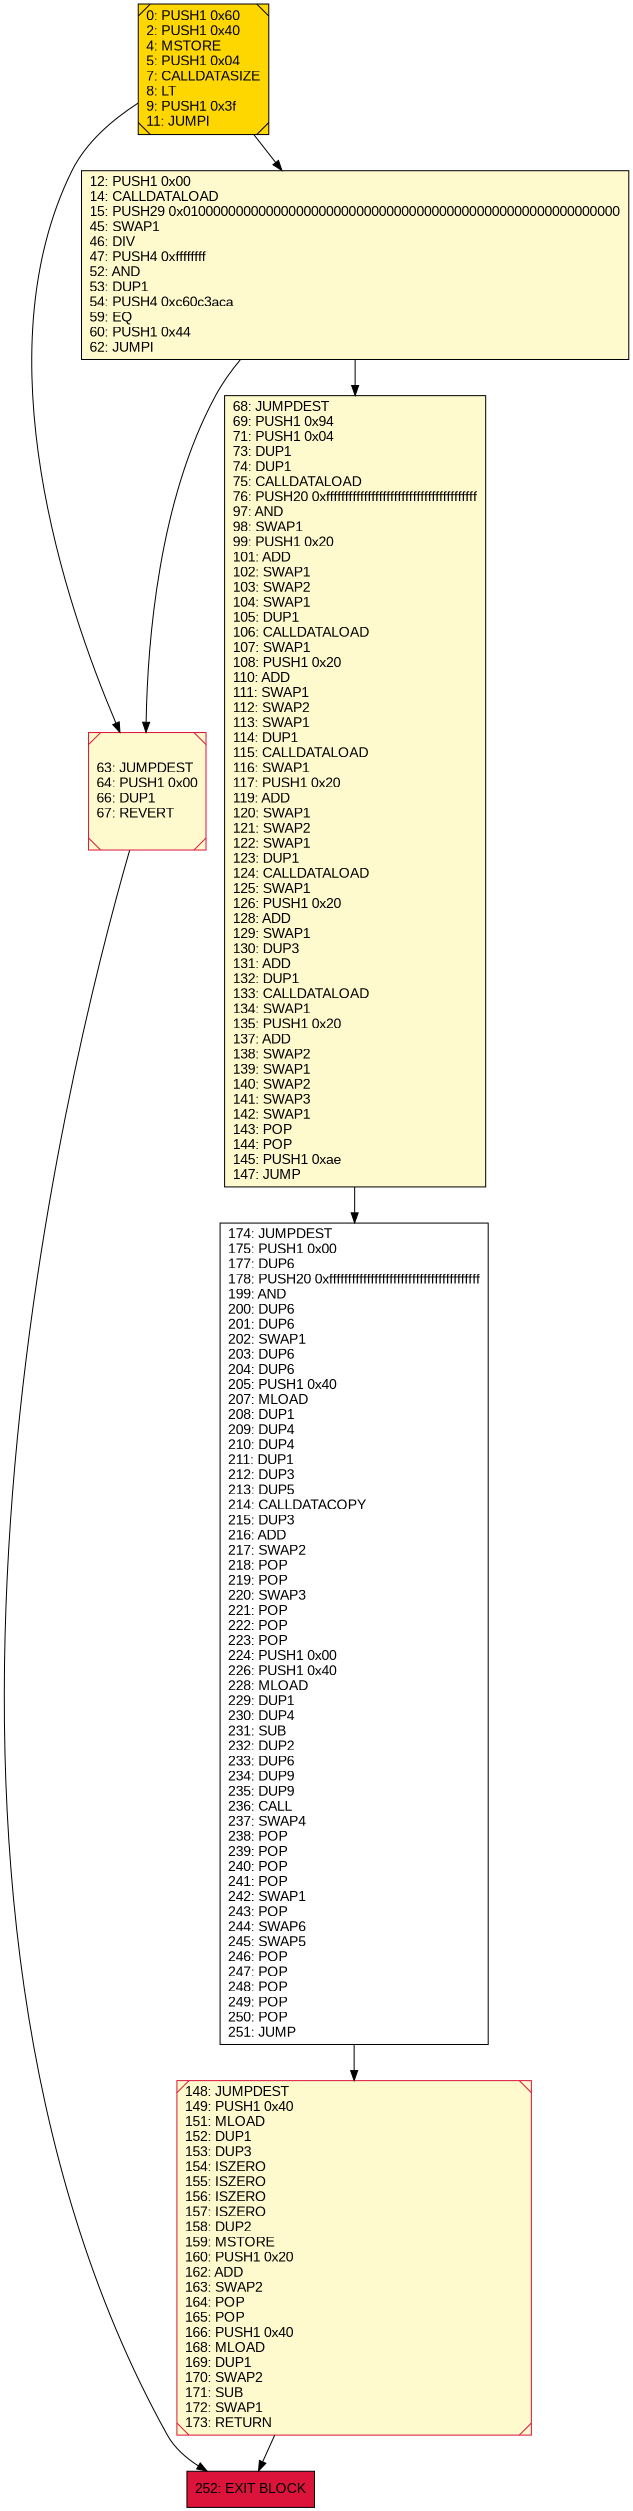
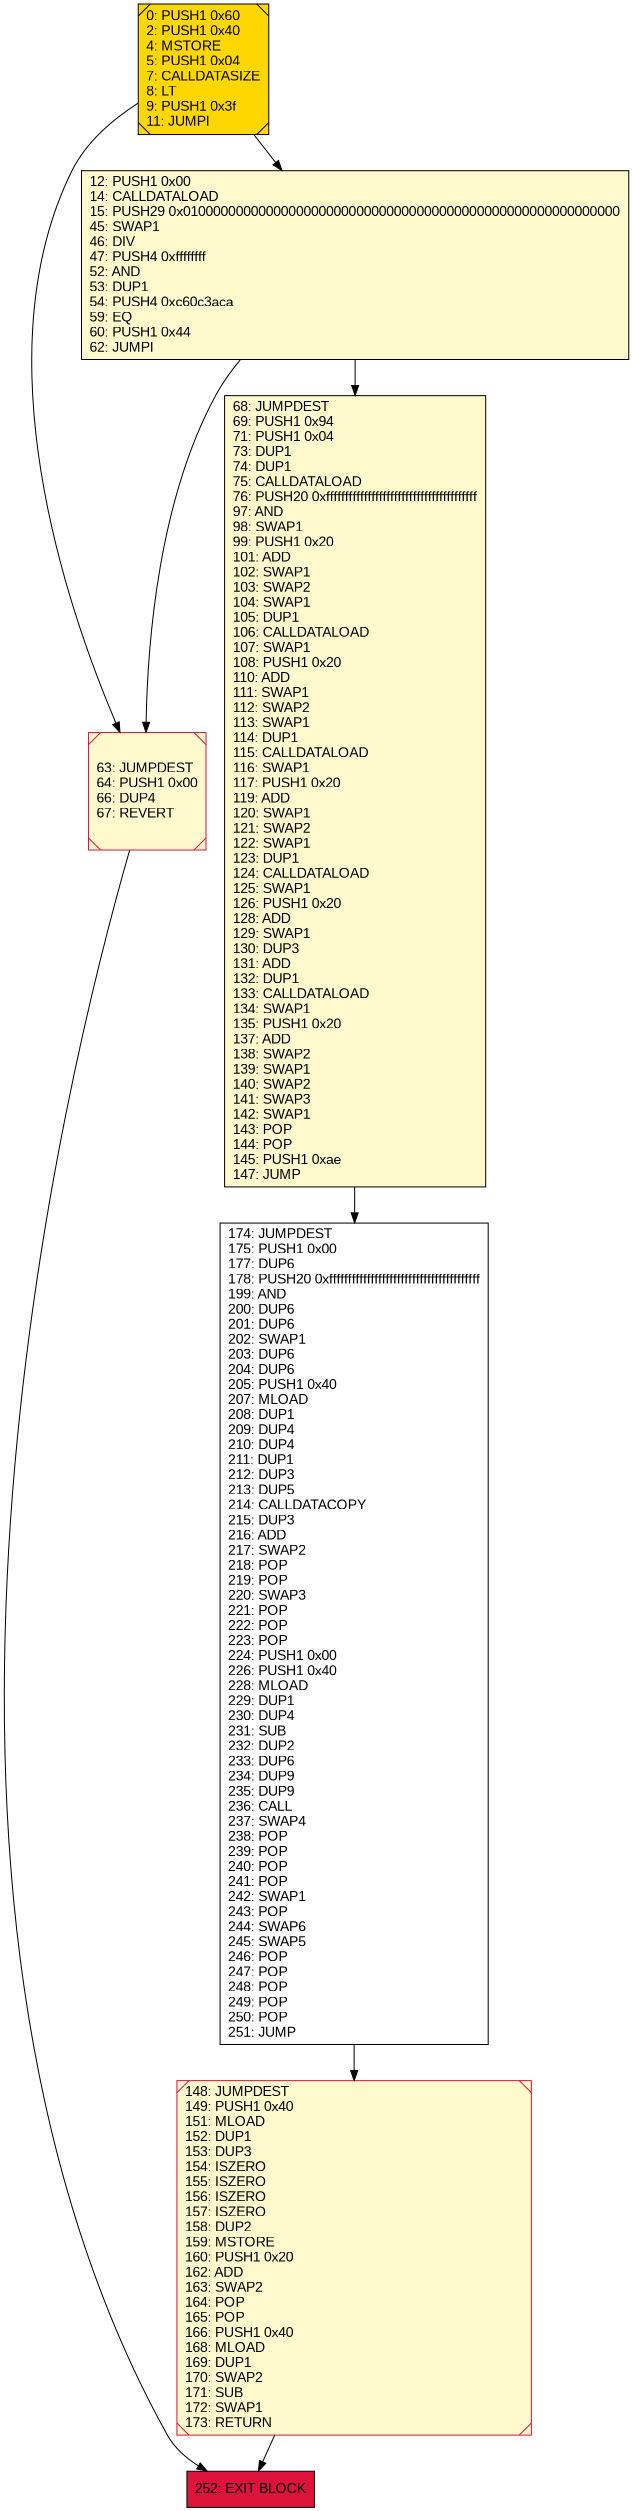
node "63: JUMPDEST 64: PUSH1 0x00 66: DUP1 67: REVERT": label "63: JUMPDEST 64: PUSH1 0x00 66: DUP1 67: REVERT" -> "63: JUMPDEST 64: PUSH1 0x00 66: DUP4 67: REVERT"
